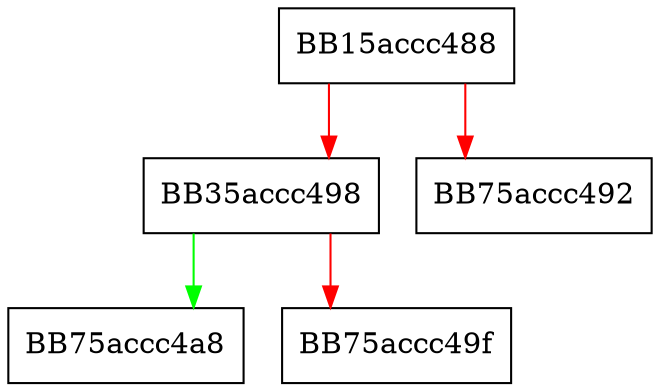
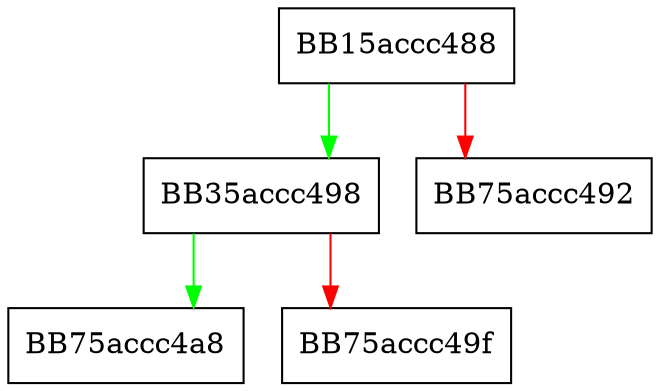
edge "BB15accc488" -> "BB35accc498": color red -> green
